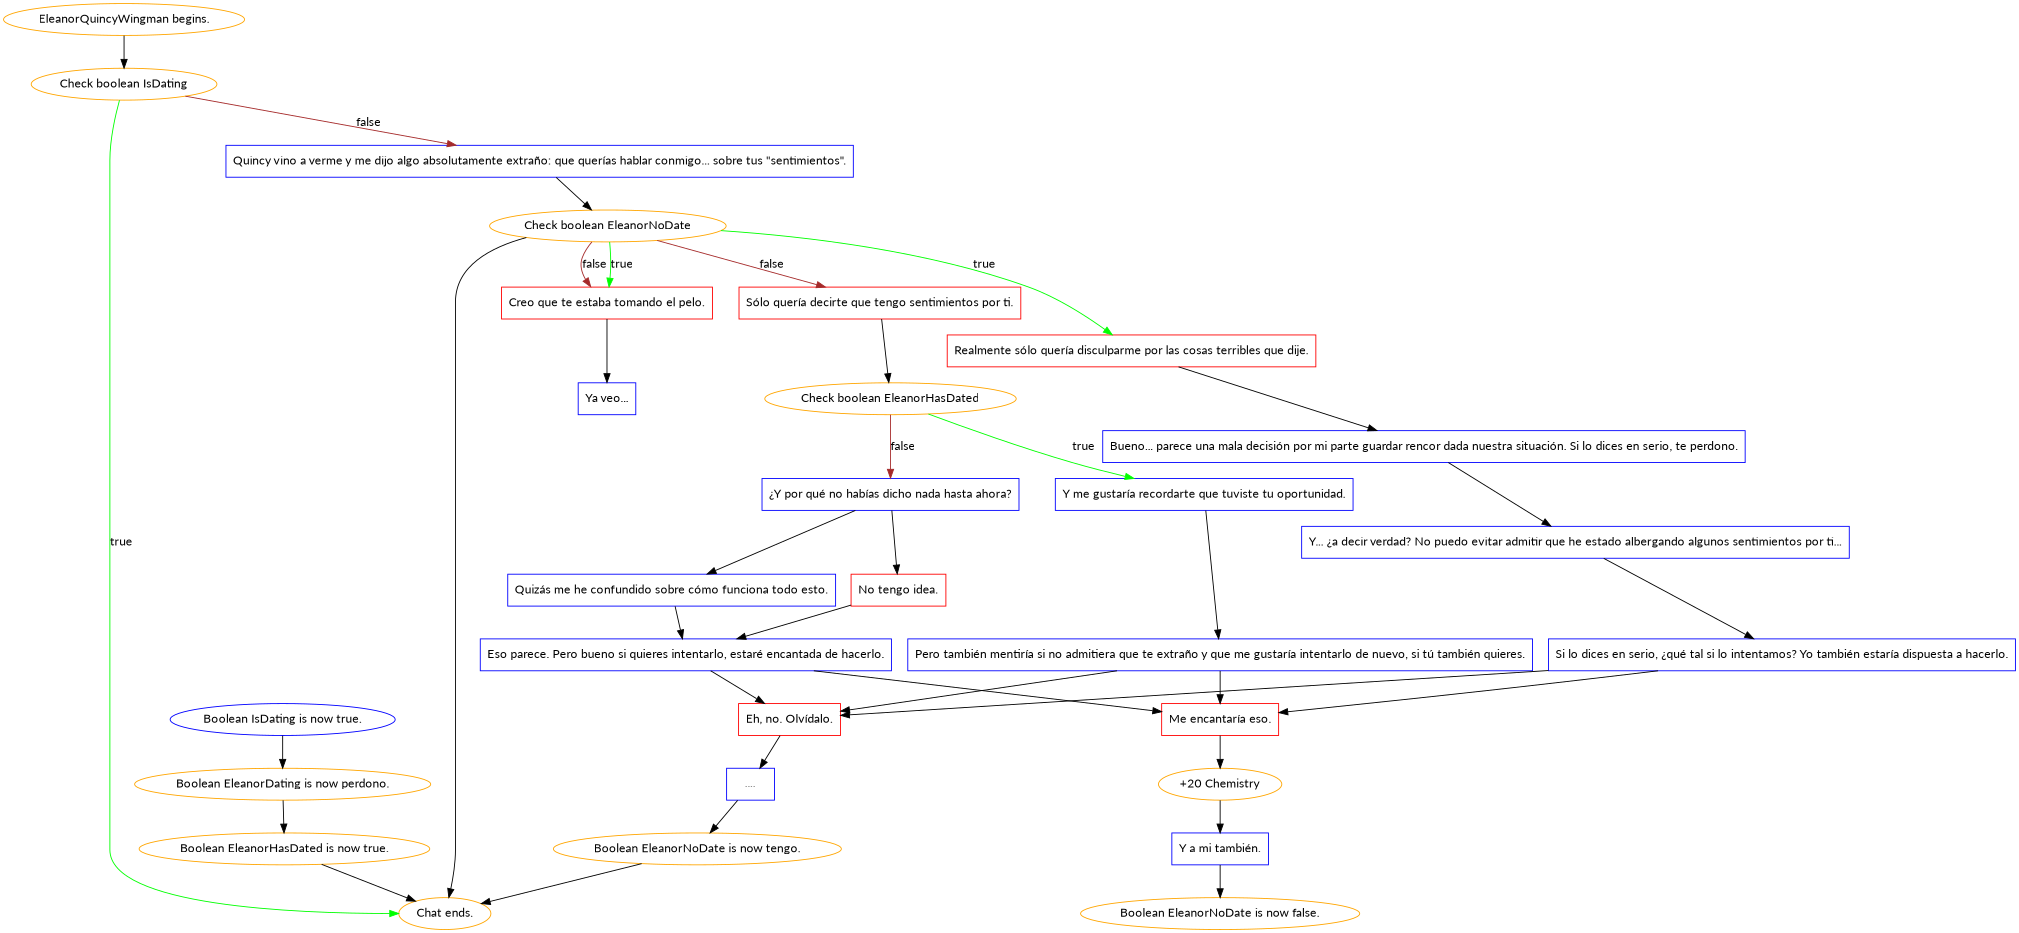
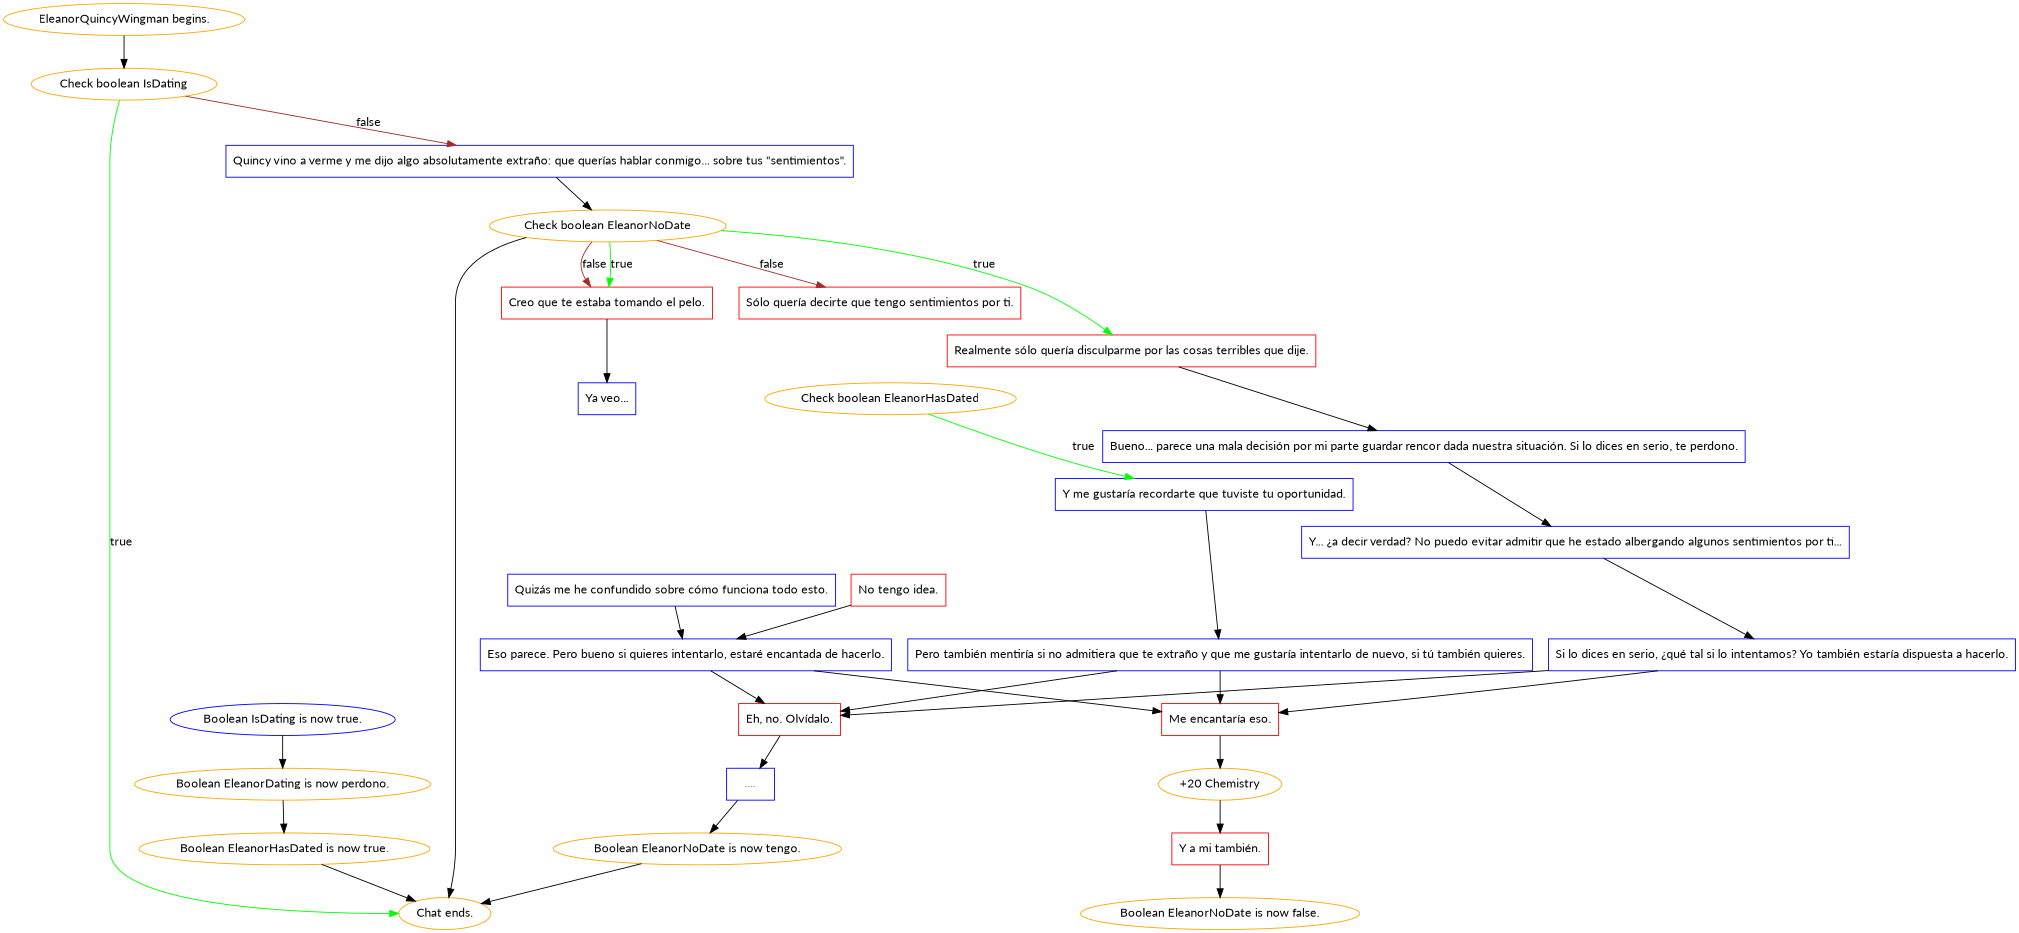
edge "Sólo quería decirte que tengo sentimientos por ti." -> "Check boolean EleanorHasDated": removed
node "¿Y por qué no habías dicho nada hasta ahora?": removed
node "Y a mi también.": color blue -> red
